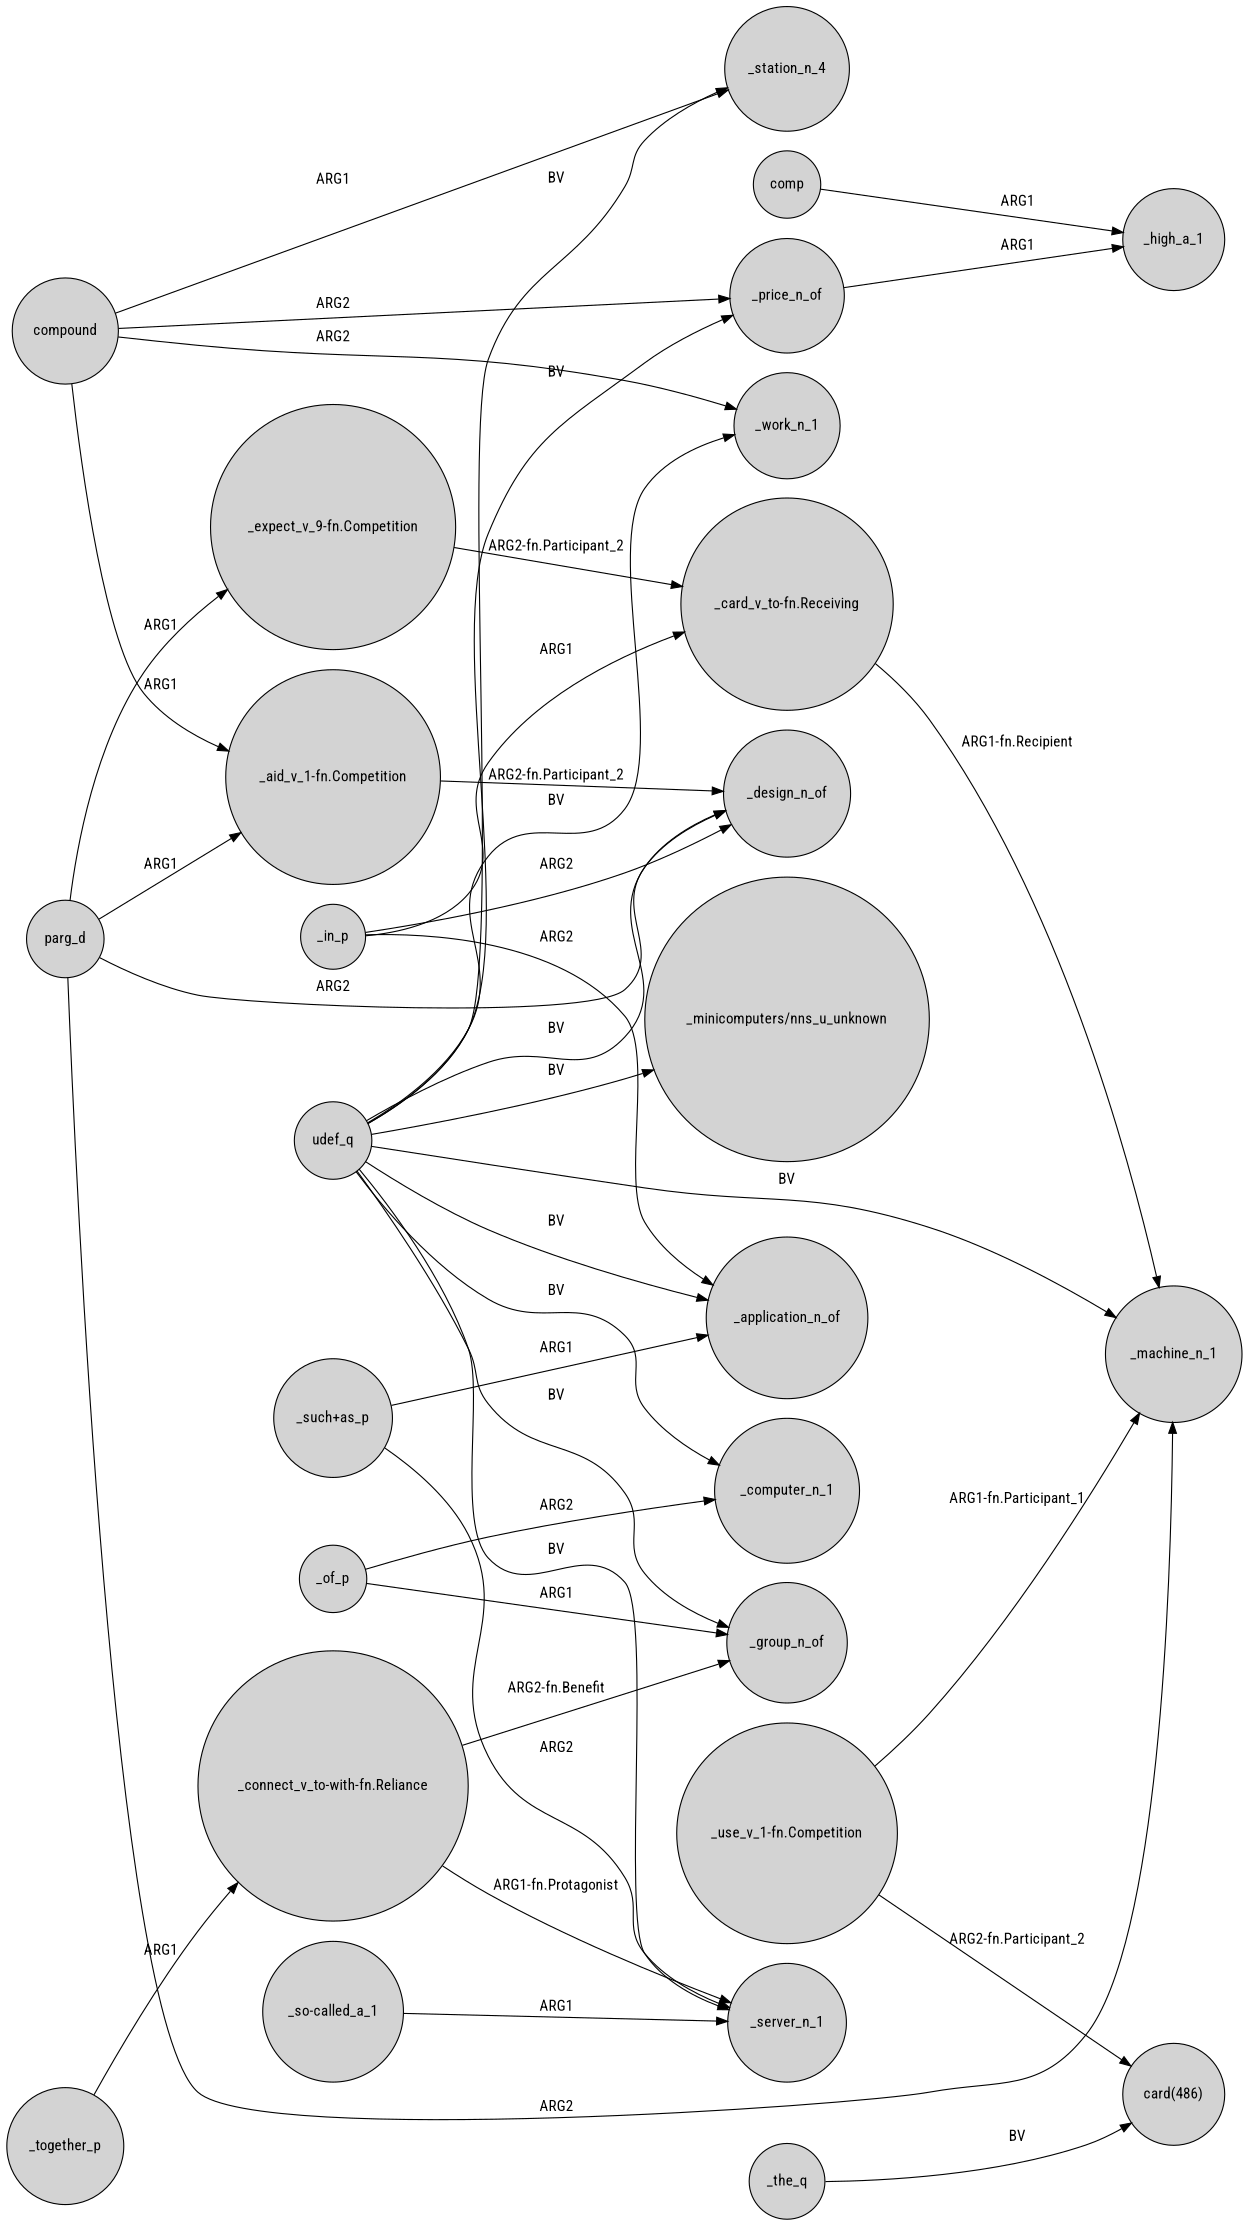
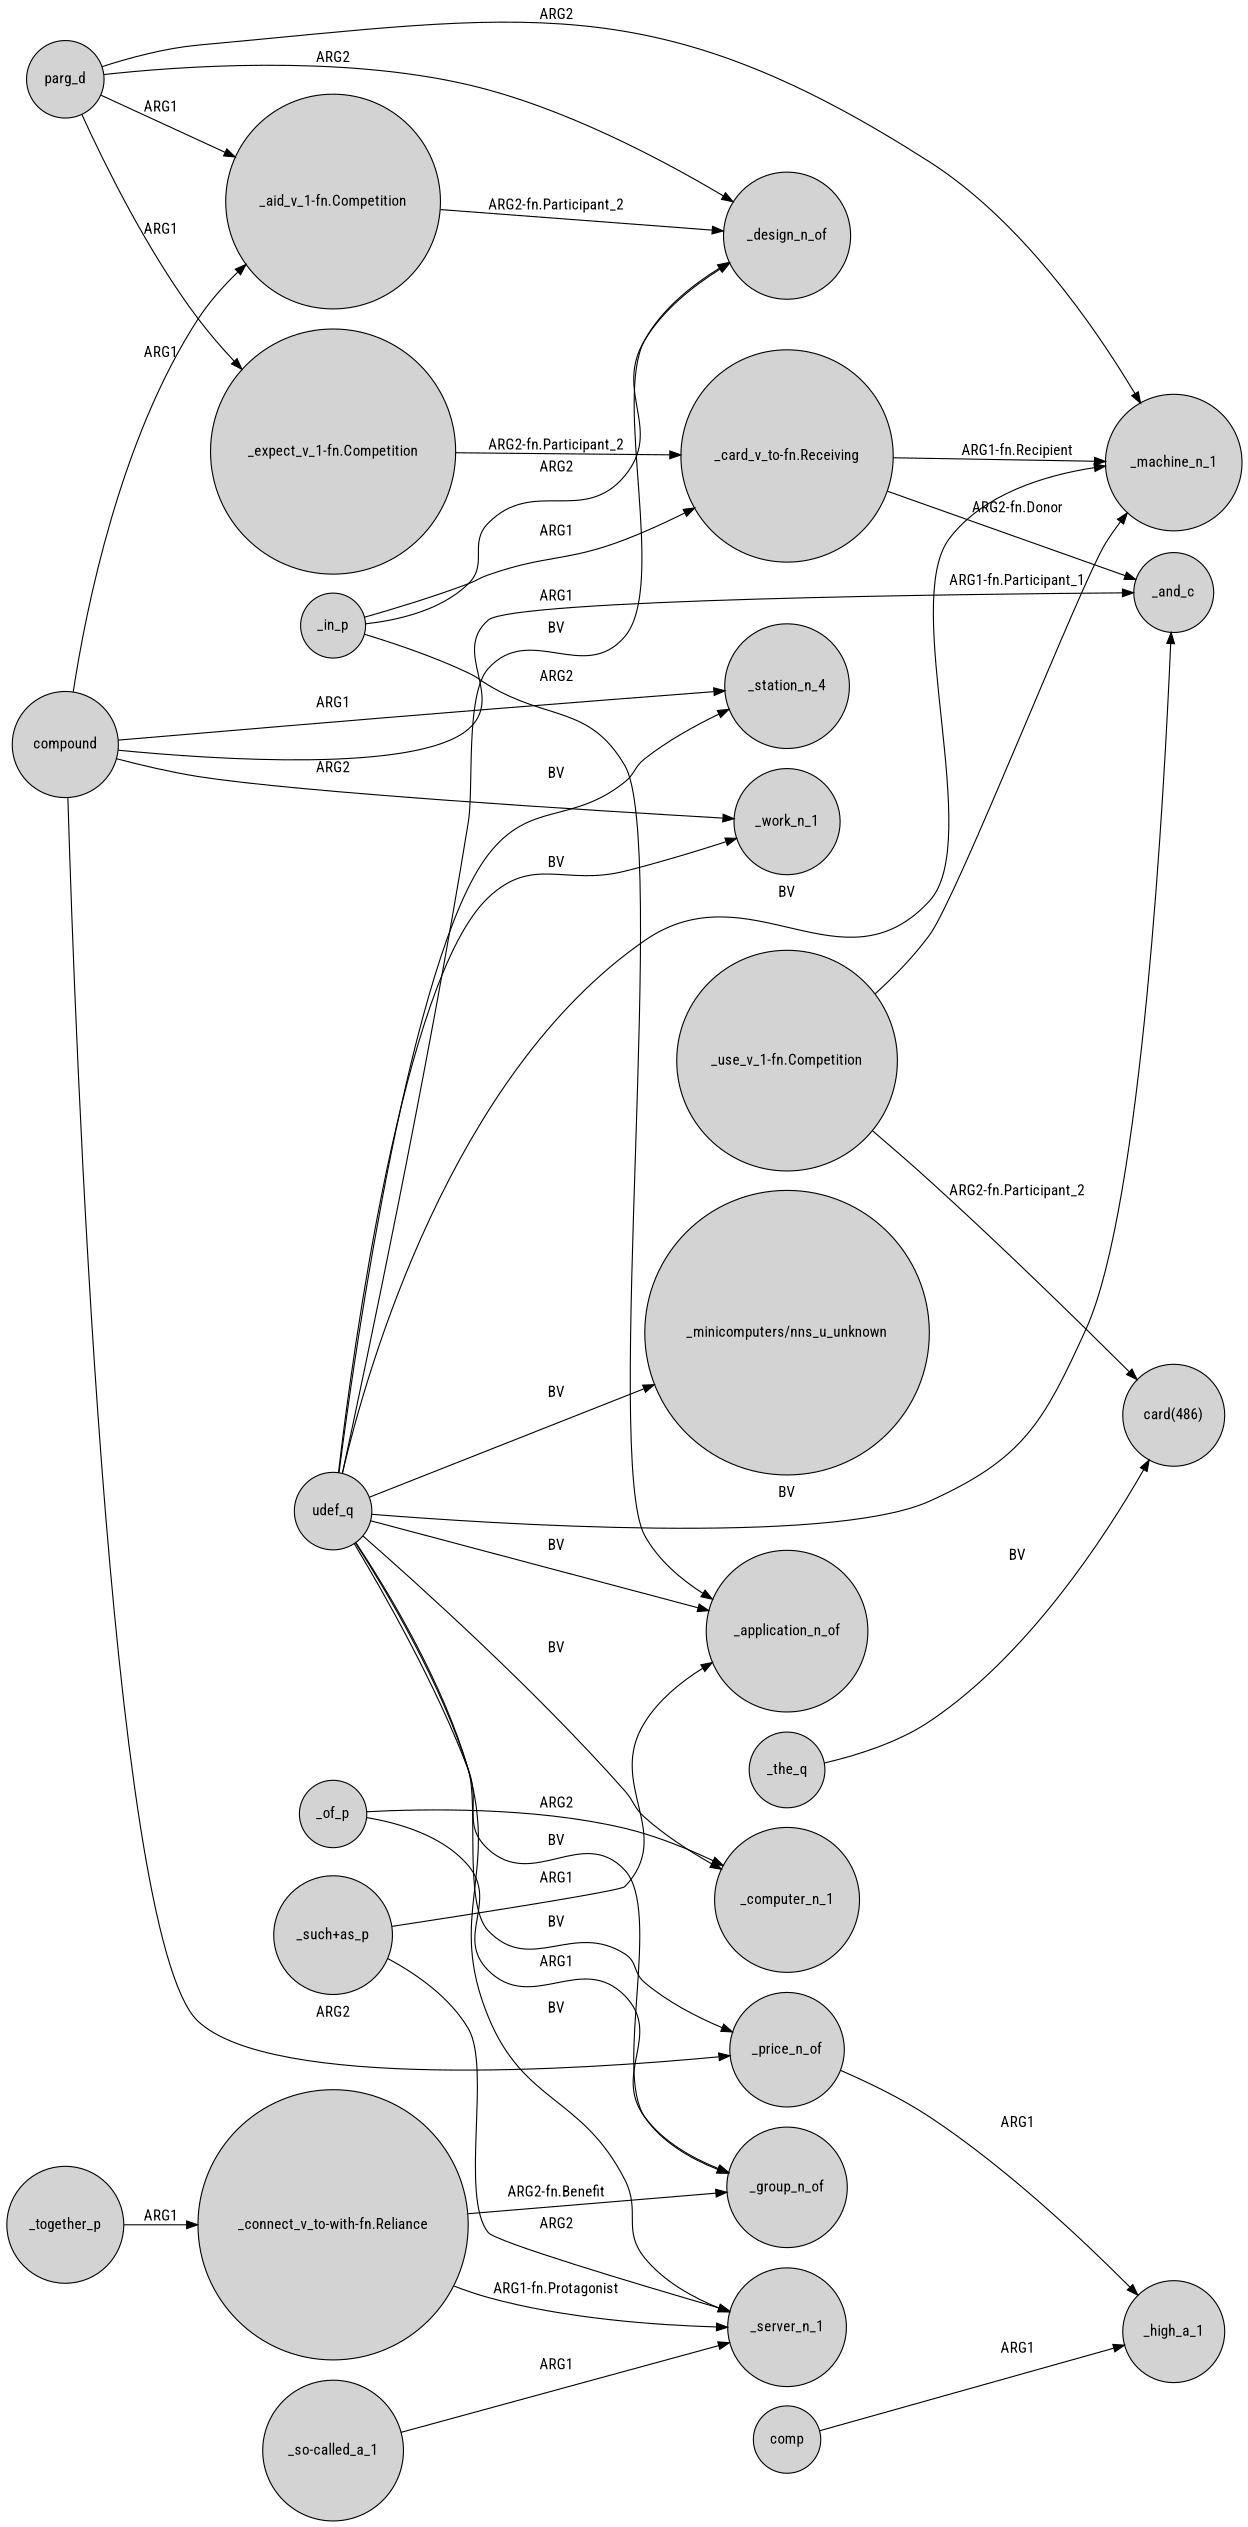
node "_expect_v_9-fn.Competition": label "_expect_v_9-fn.Competition" -> "_expect_v_1-fn.Competition"
node "_and_c": added
